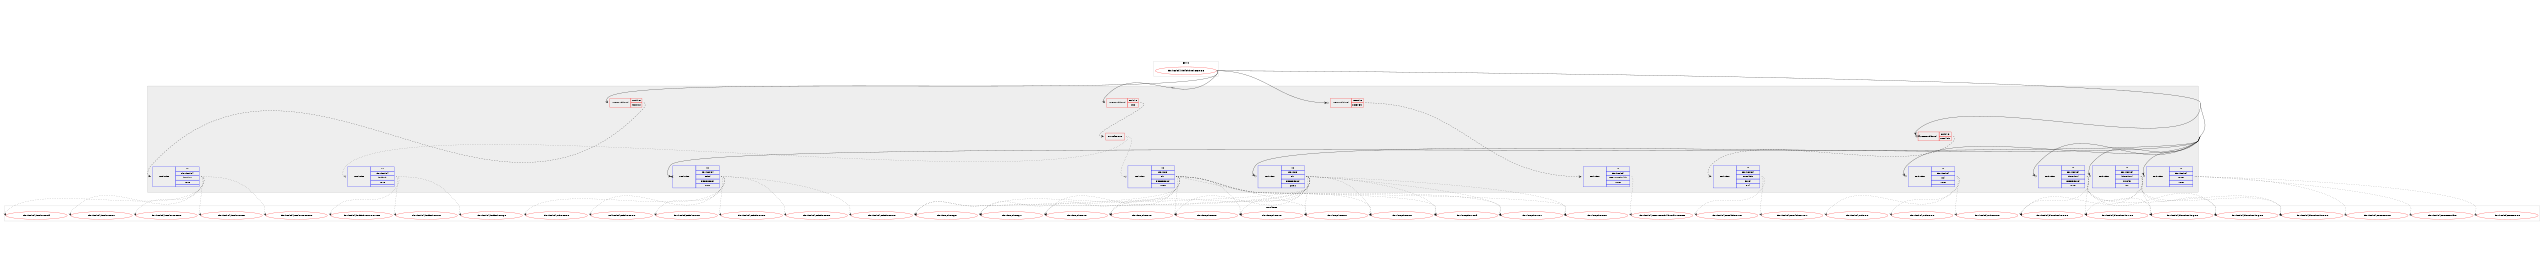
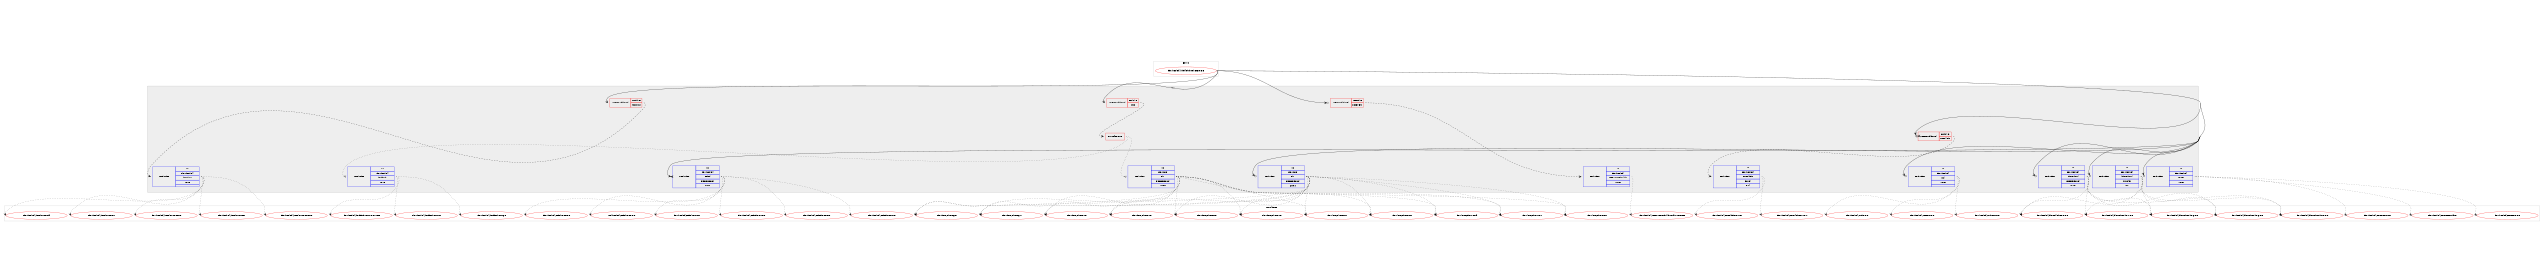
node "dev-haskell/mtl-1.18.1.3": label "dev-haskell/mtl-1.18.1.3" -> "dev-haskell/cabal-1.18.1.3"
node "dev-haskell/mtl-2.1.3.1": label "dev-haskell/mtl-2.1.3.1" -> "dev-haskell/use-2.1.3.1"
node "dev-haskell/blaze-html-0.8.1.1": label "dev-haskell/blaze-html-0.8.1.1" -> "dev-haskell/blaze-light-0.8.1.1"
